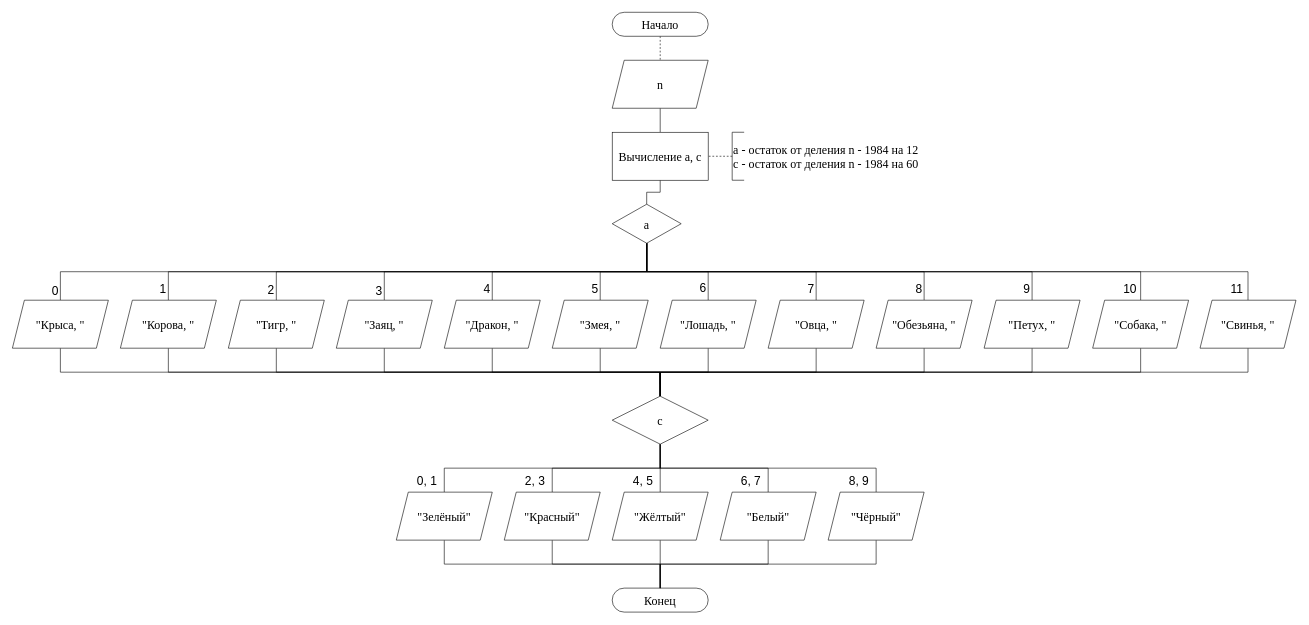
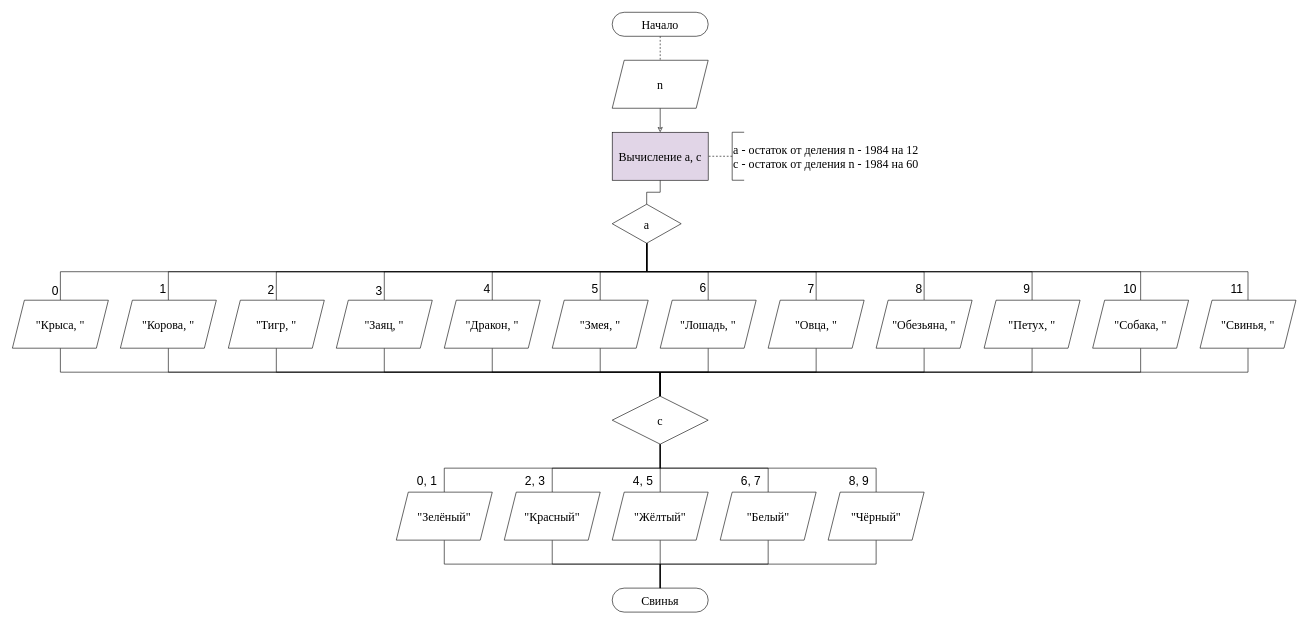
edge "n" -- "Вычисление a, c": arrowhead none -> classic
node "Вычисление a, c": fillcolor #ffffff -> #e1d5e7
node "Конец": label "Конец" -> "Свинья"
